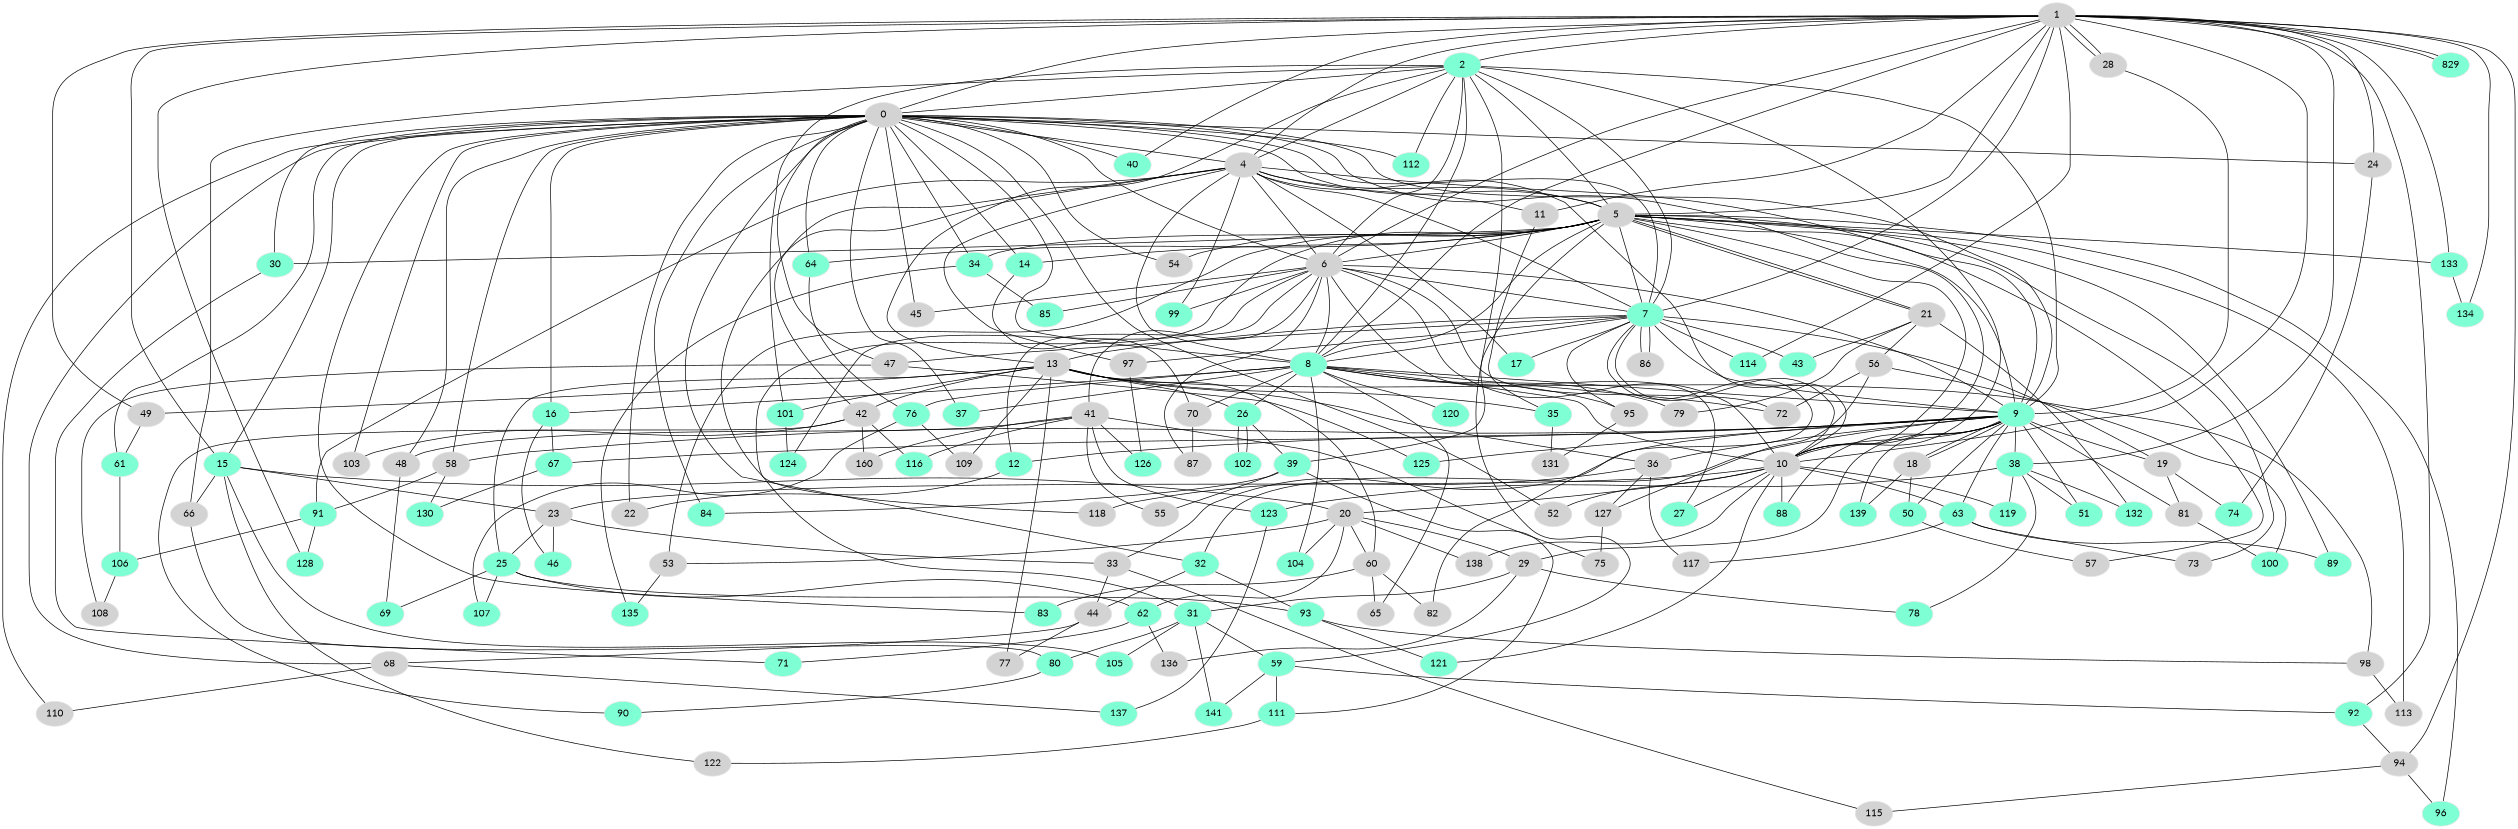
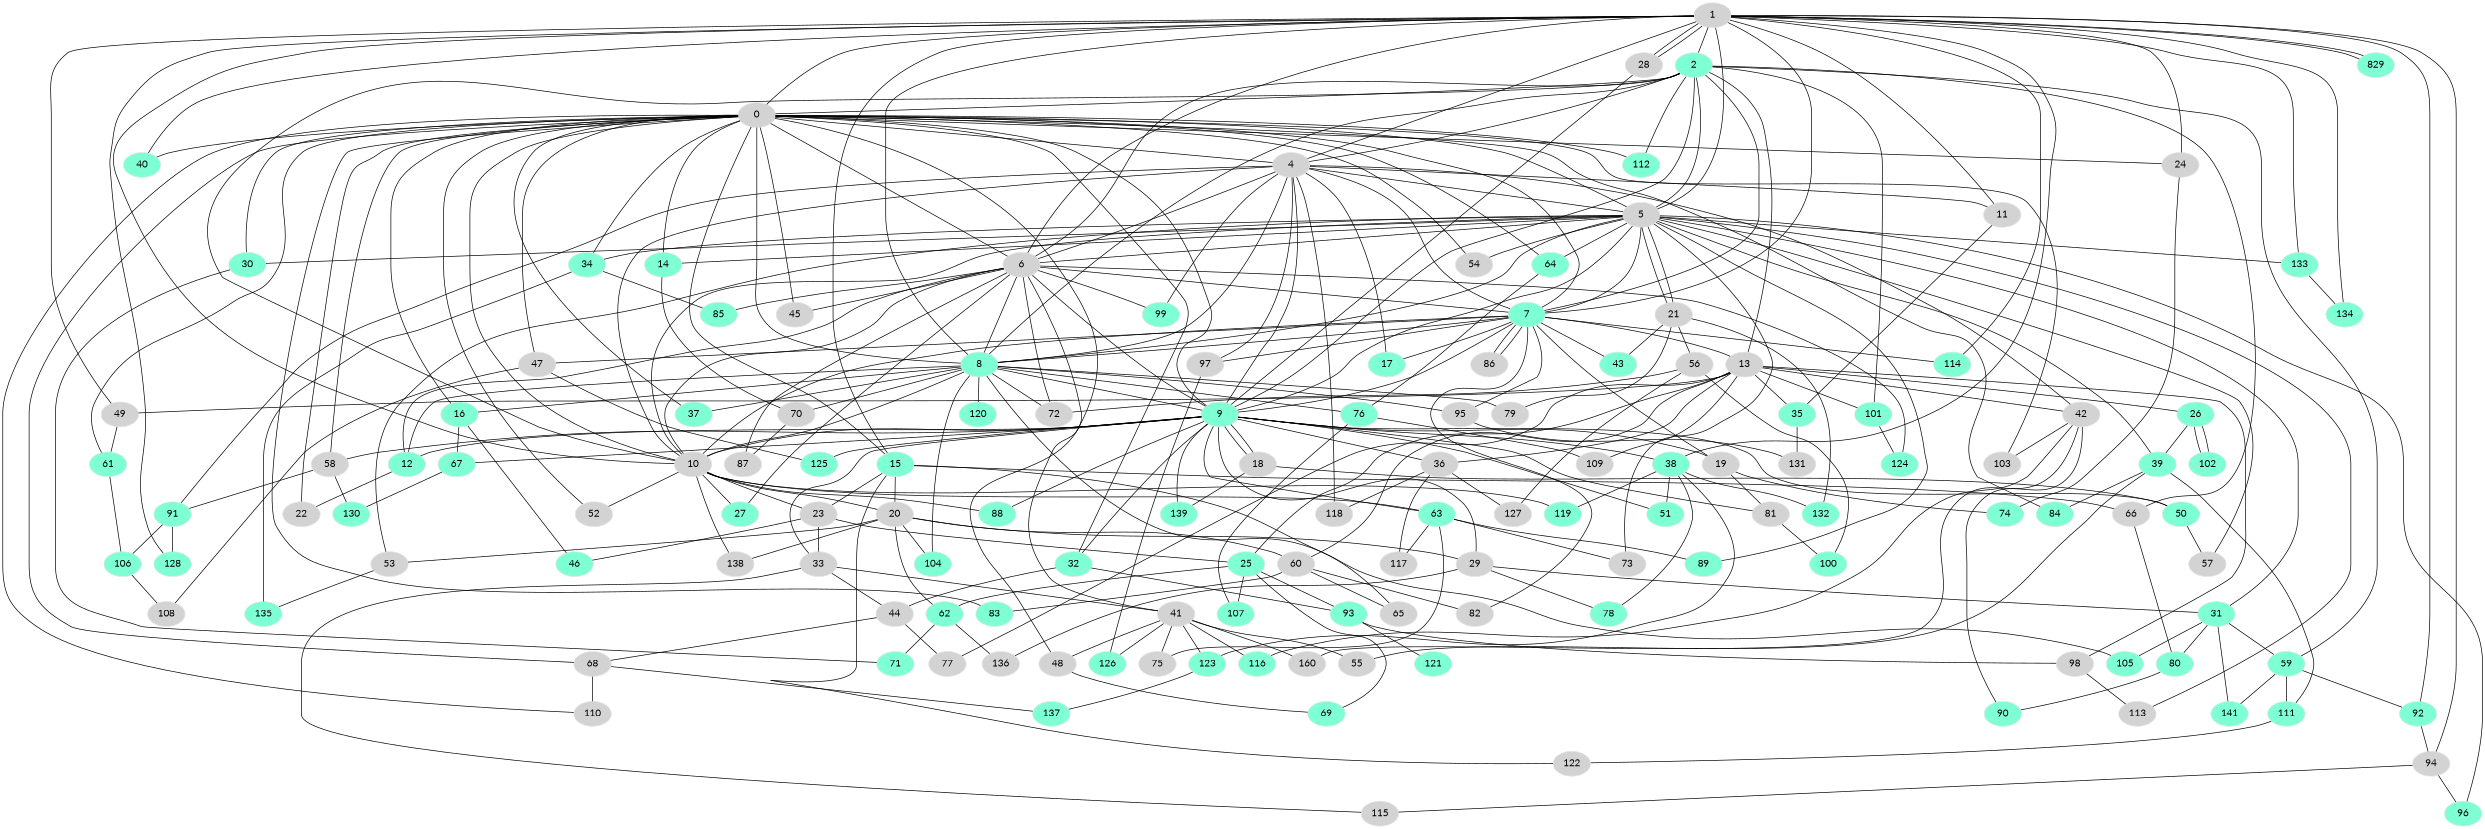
edge "8" -- "26": now "8" -- "12"
edge "127" -- "75": now "63" -- "75"
edge "33" -- "41": added
edge "10" -- "121": removed
